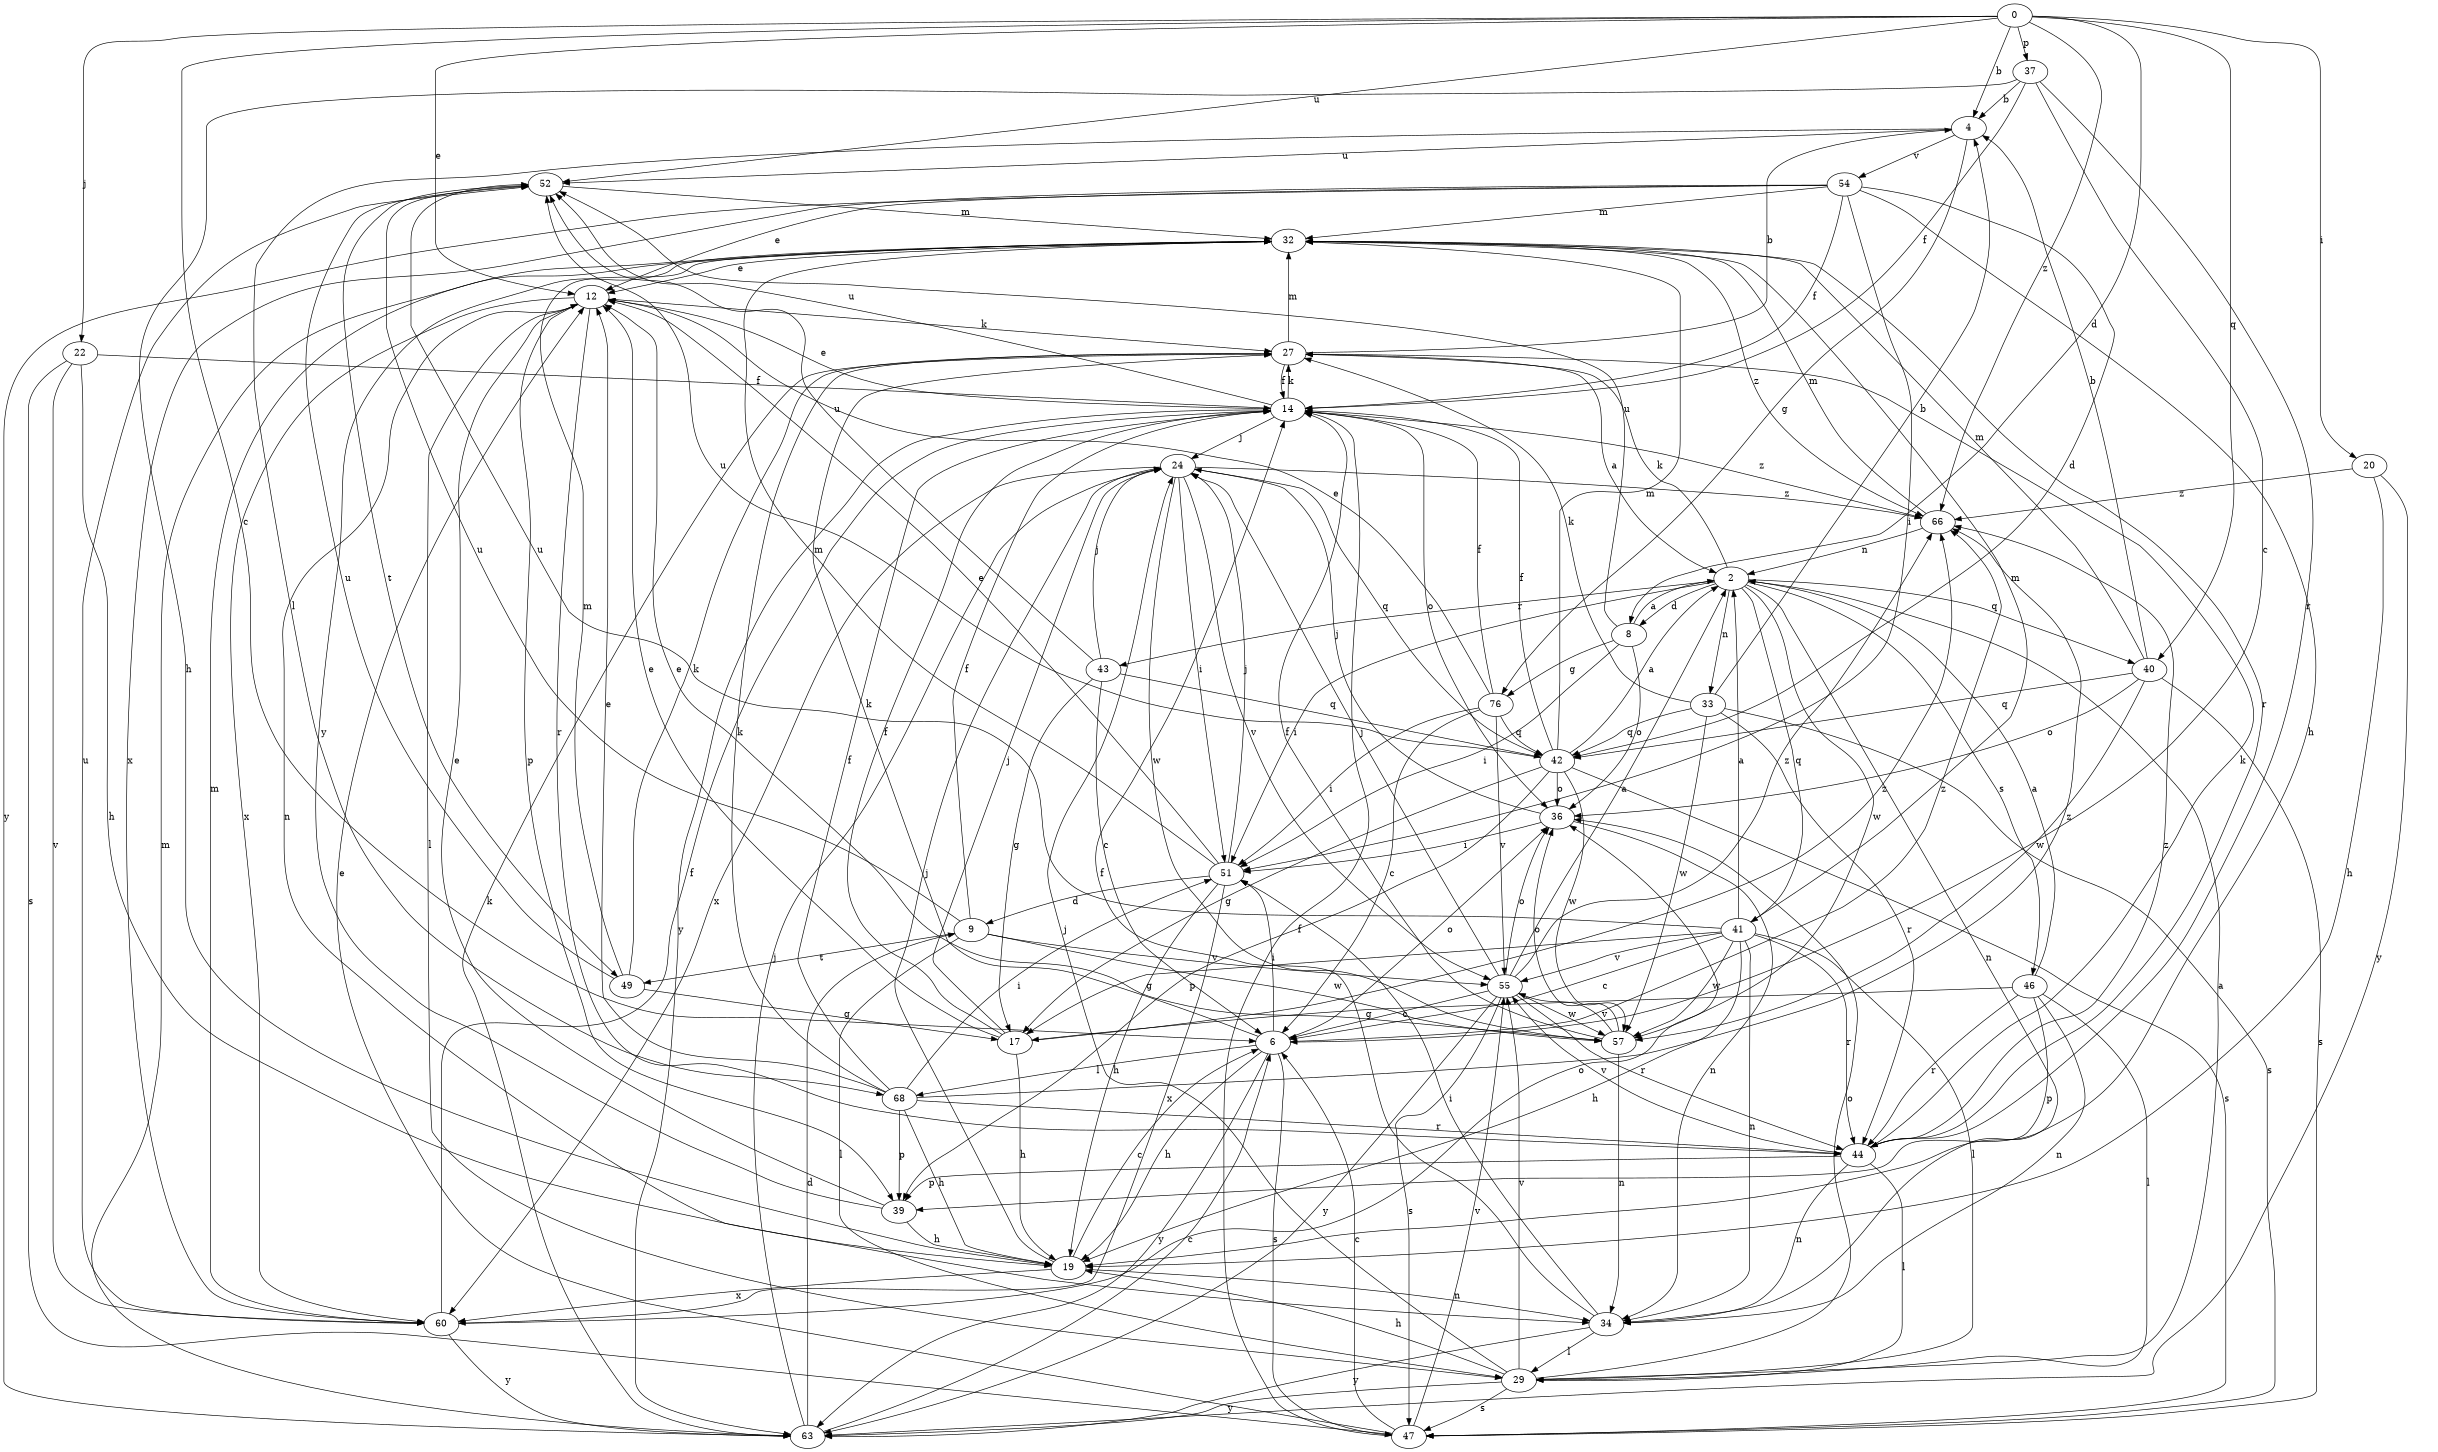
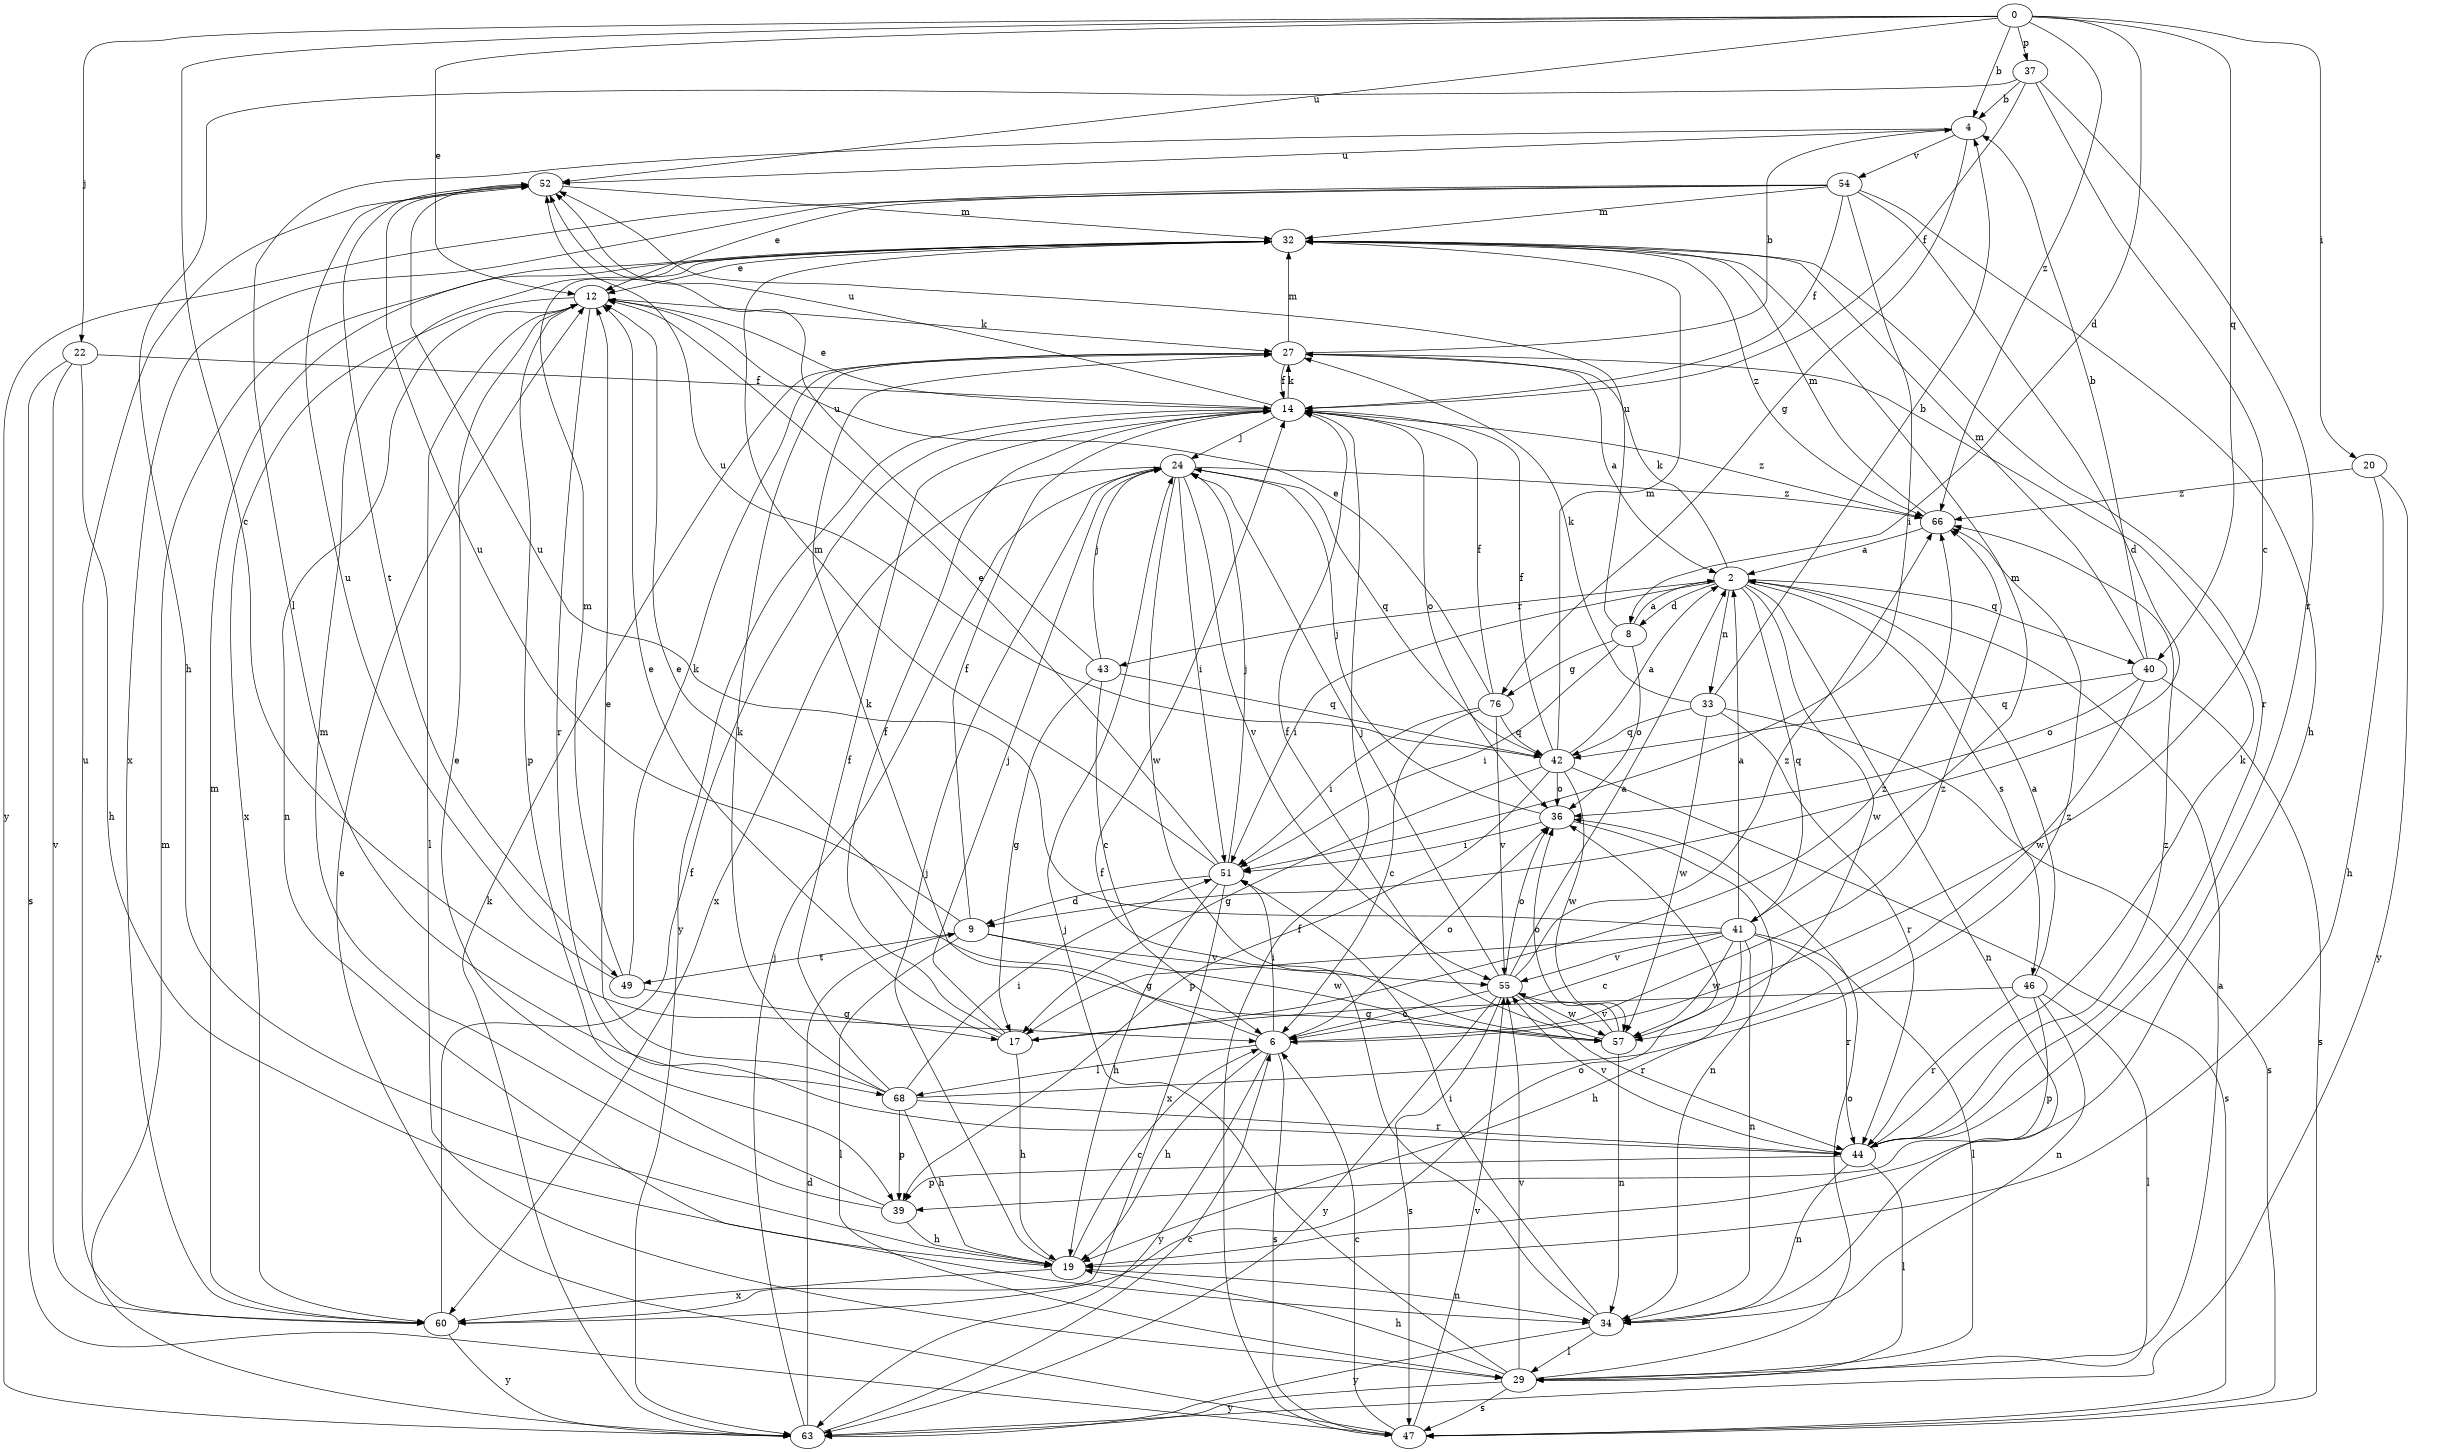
edge "54" -> "42": now "54" -> "9"
edge "66" -> "2": label "n" -> "a"
edge "39" -> "32": label "y" -> "m"
